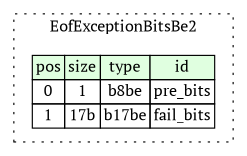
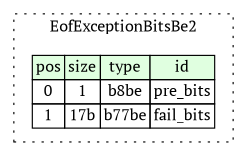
node "pos": text "b17be" -> "b77be"
